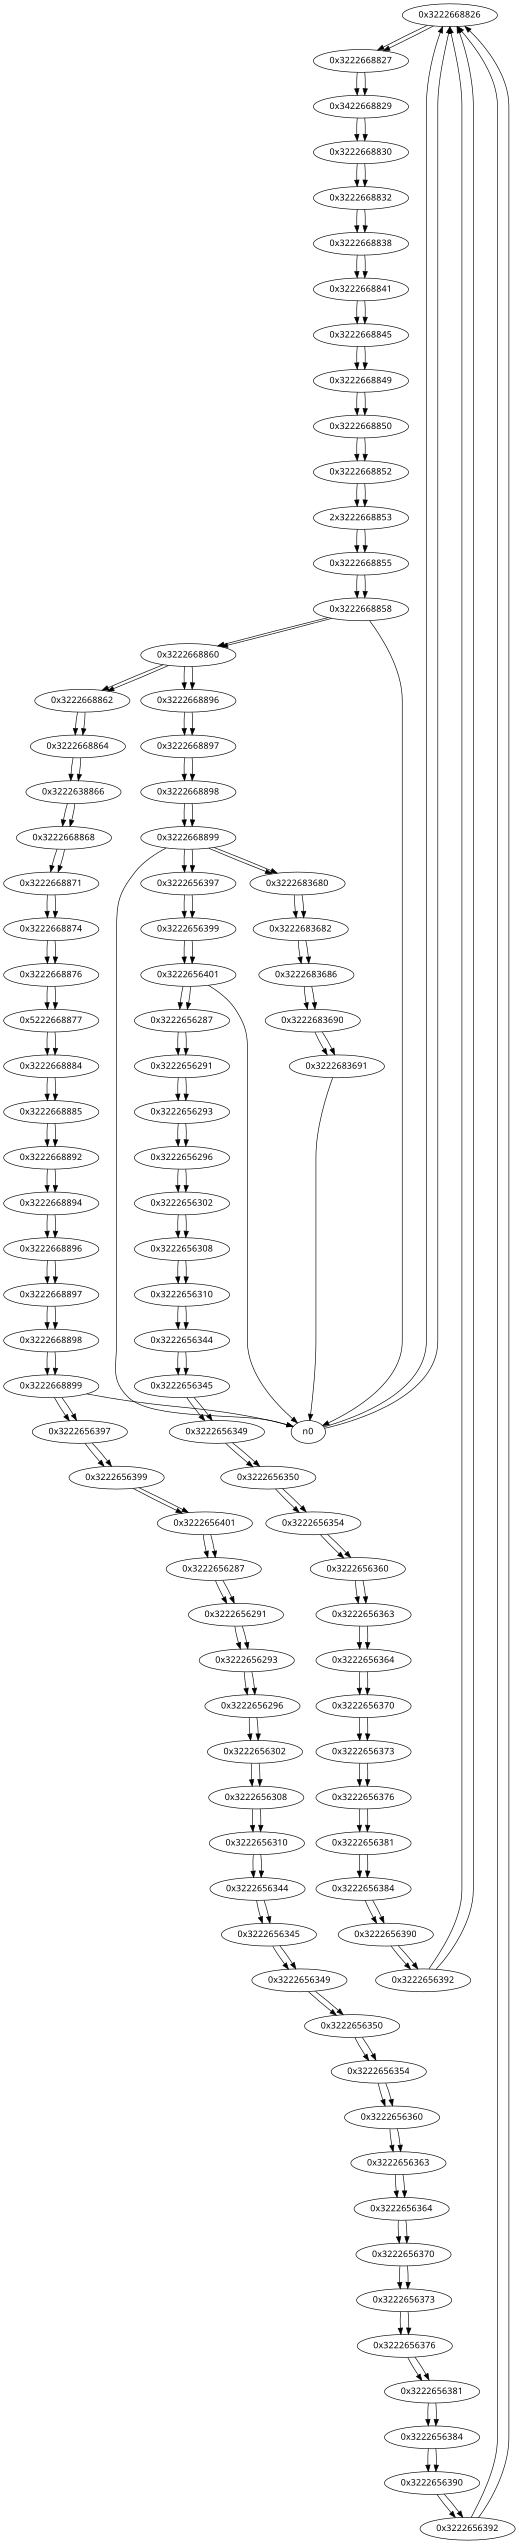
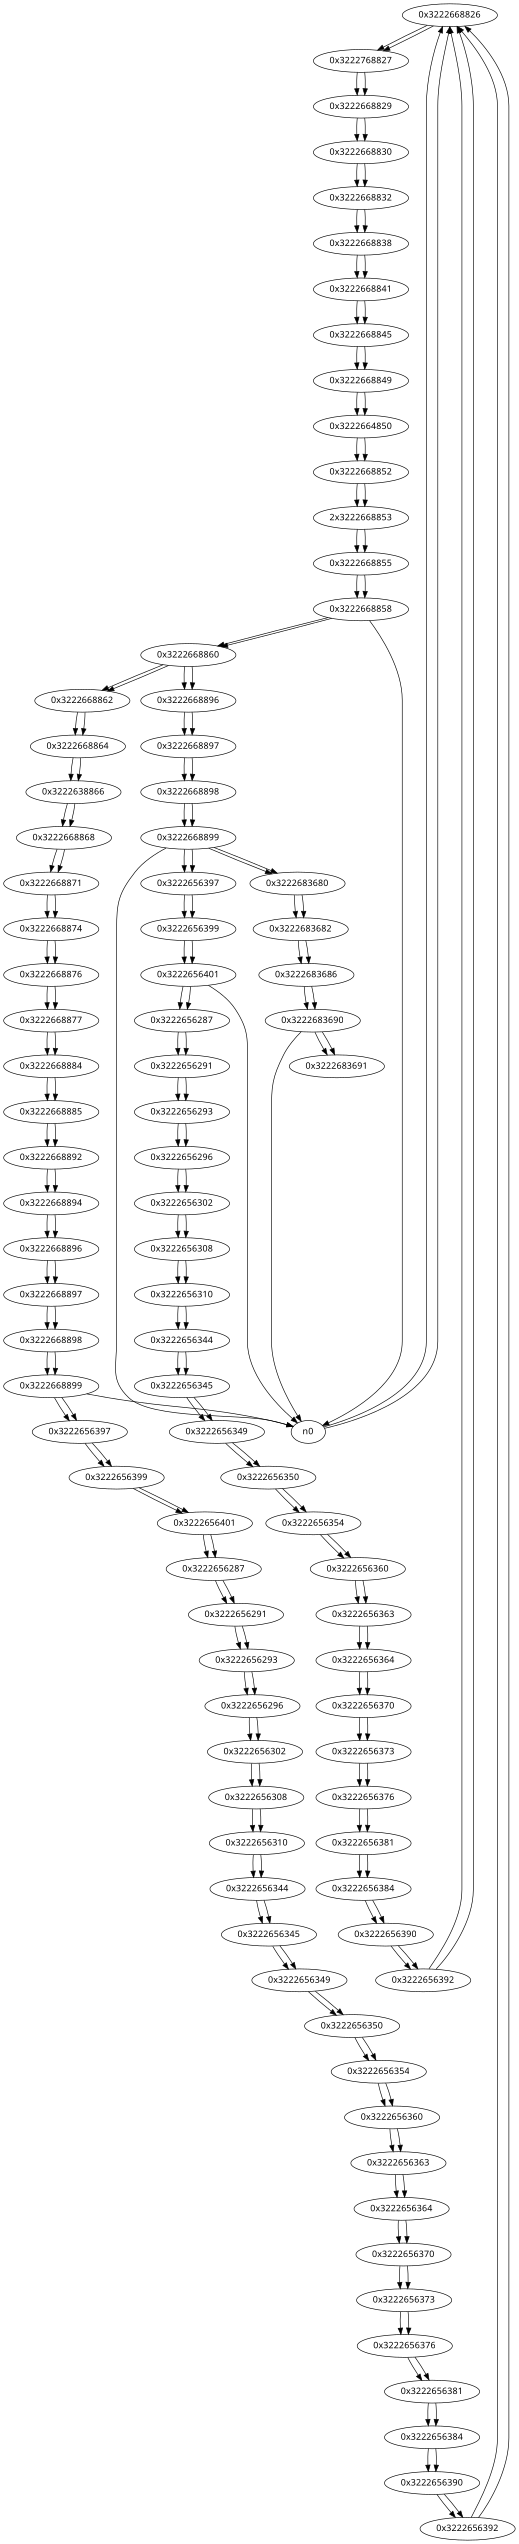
node "0x3222668827": label "0x3222668827" -> "0x3222768827"
node "0x3422668829": label "0x3422668829" -> "0x3222668829"
node "0x3222668850": label "0x3222668850" -> "0x3222664850"
node "0x5222668877": label "0x5222668877" -> "0x3222668877"
edge "0x3222683691" -> "n0": now "0x3222683690" -> "n0"
